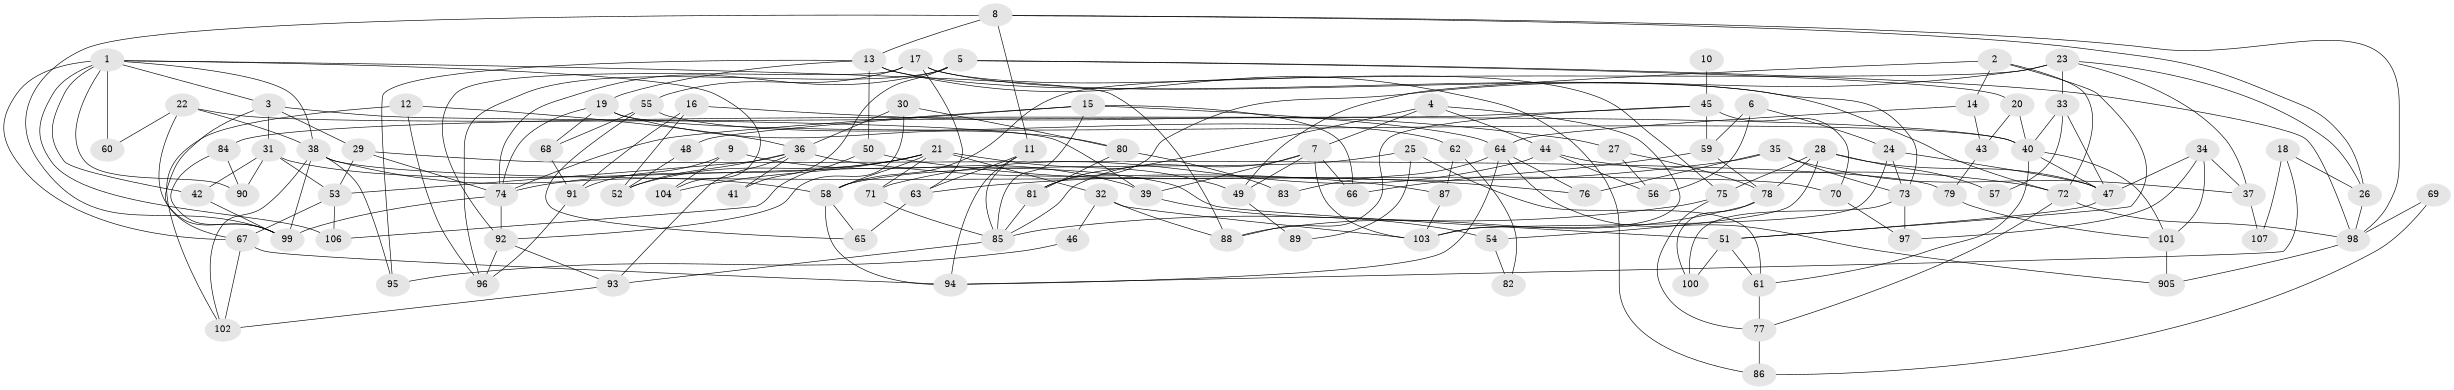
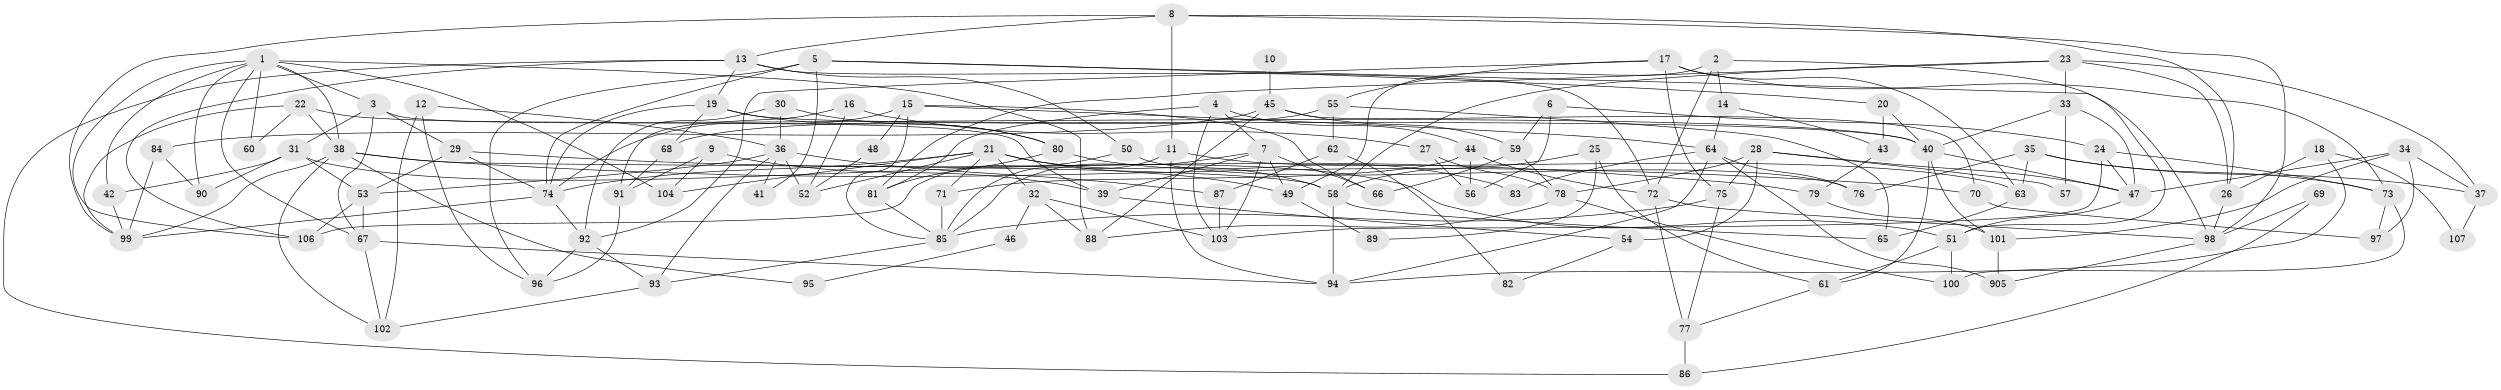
edge "13" -- "95": now "13" -- "106"
